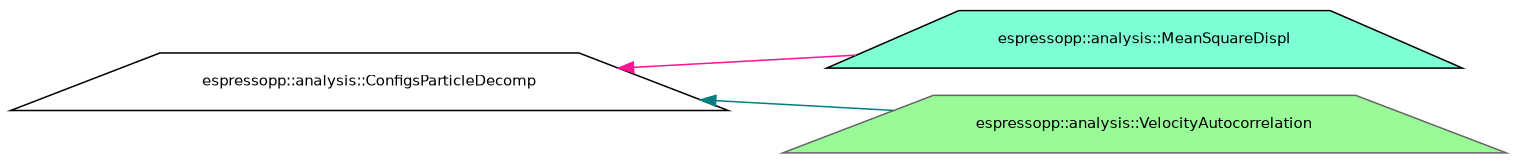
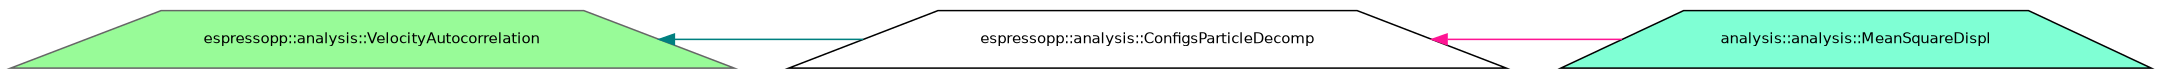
node "espressopp::analysis::MeanSquareDispl": label "espressopp::analysis::MeanSquareDispl" -> "analysis::analysis::MeanSquareDispl"
edge "espressopp::analysis::VelocityAutocorrelation" -> "espressopp::analysis::ConfigsParticleDecomp": reversed
